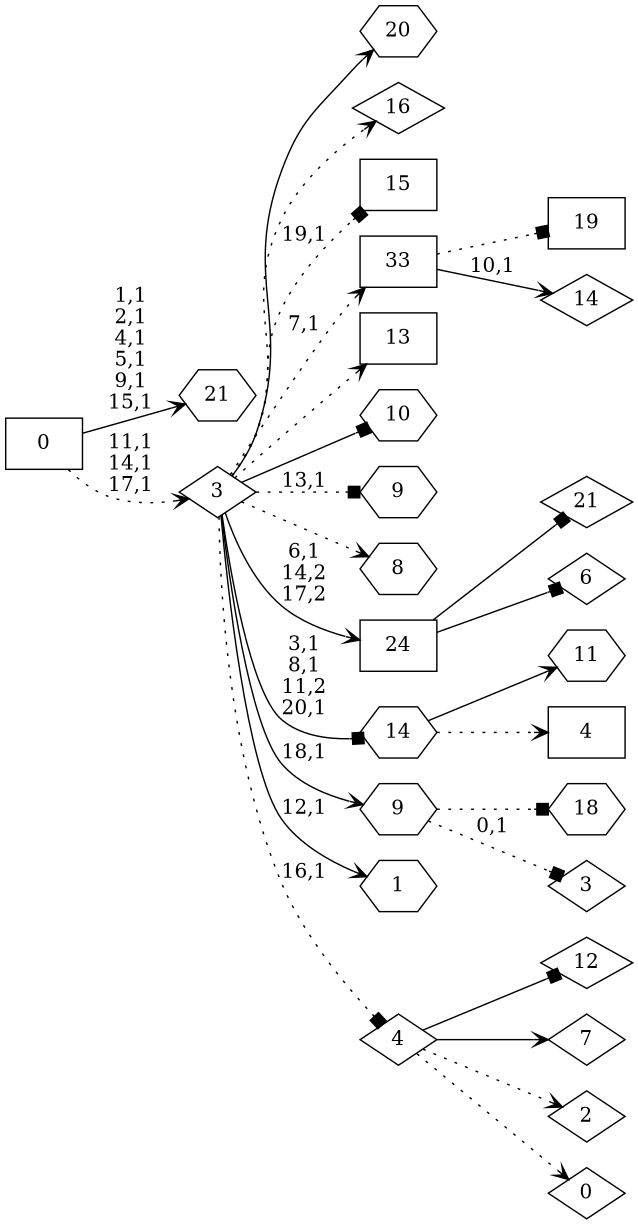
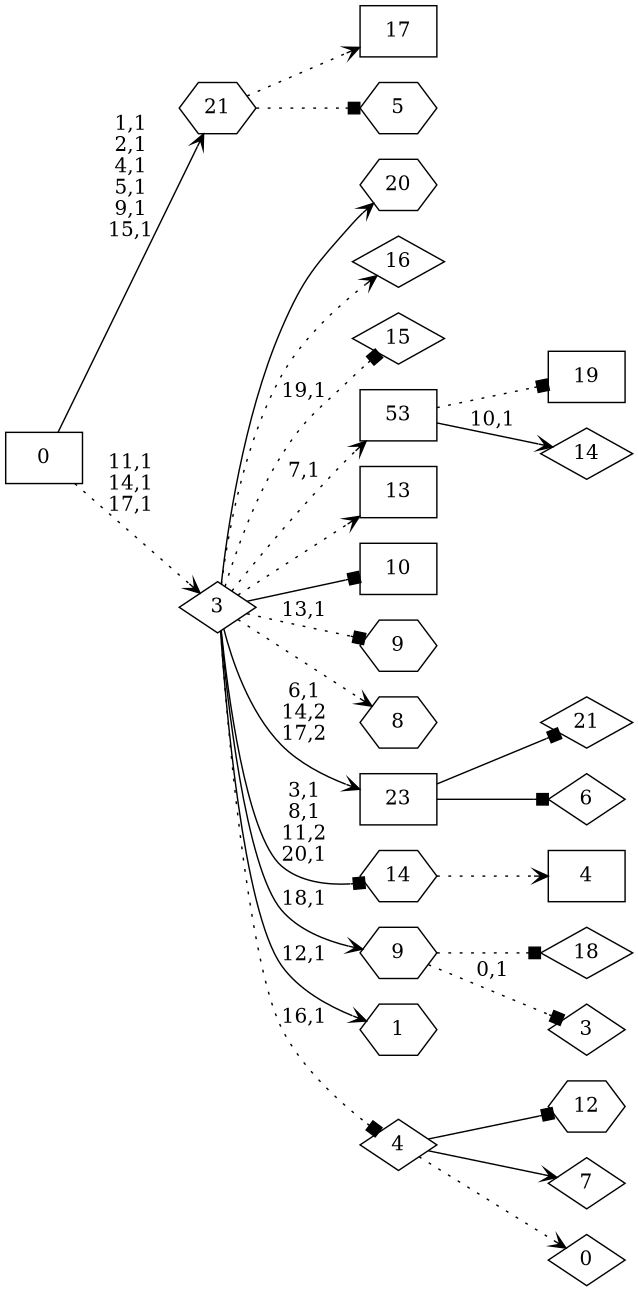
node "17": added
node "5": added
node "15": shape box -> diamond
node "33": label "33" -> "53"
node "10": shape hexagon -> box
node "24": label "24" -> "23"
node "11": removed
node "18": shape hexagon -> diamond
node "12": shape diamond -> hexagon
node "2": removed
